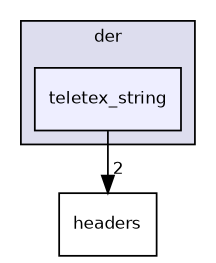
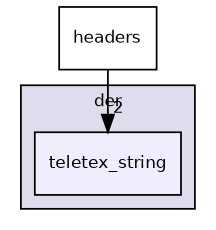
edge "teletex_string" -> "headers": reversed
